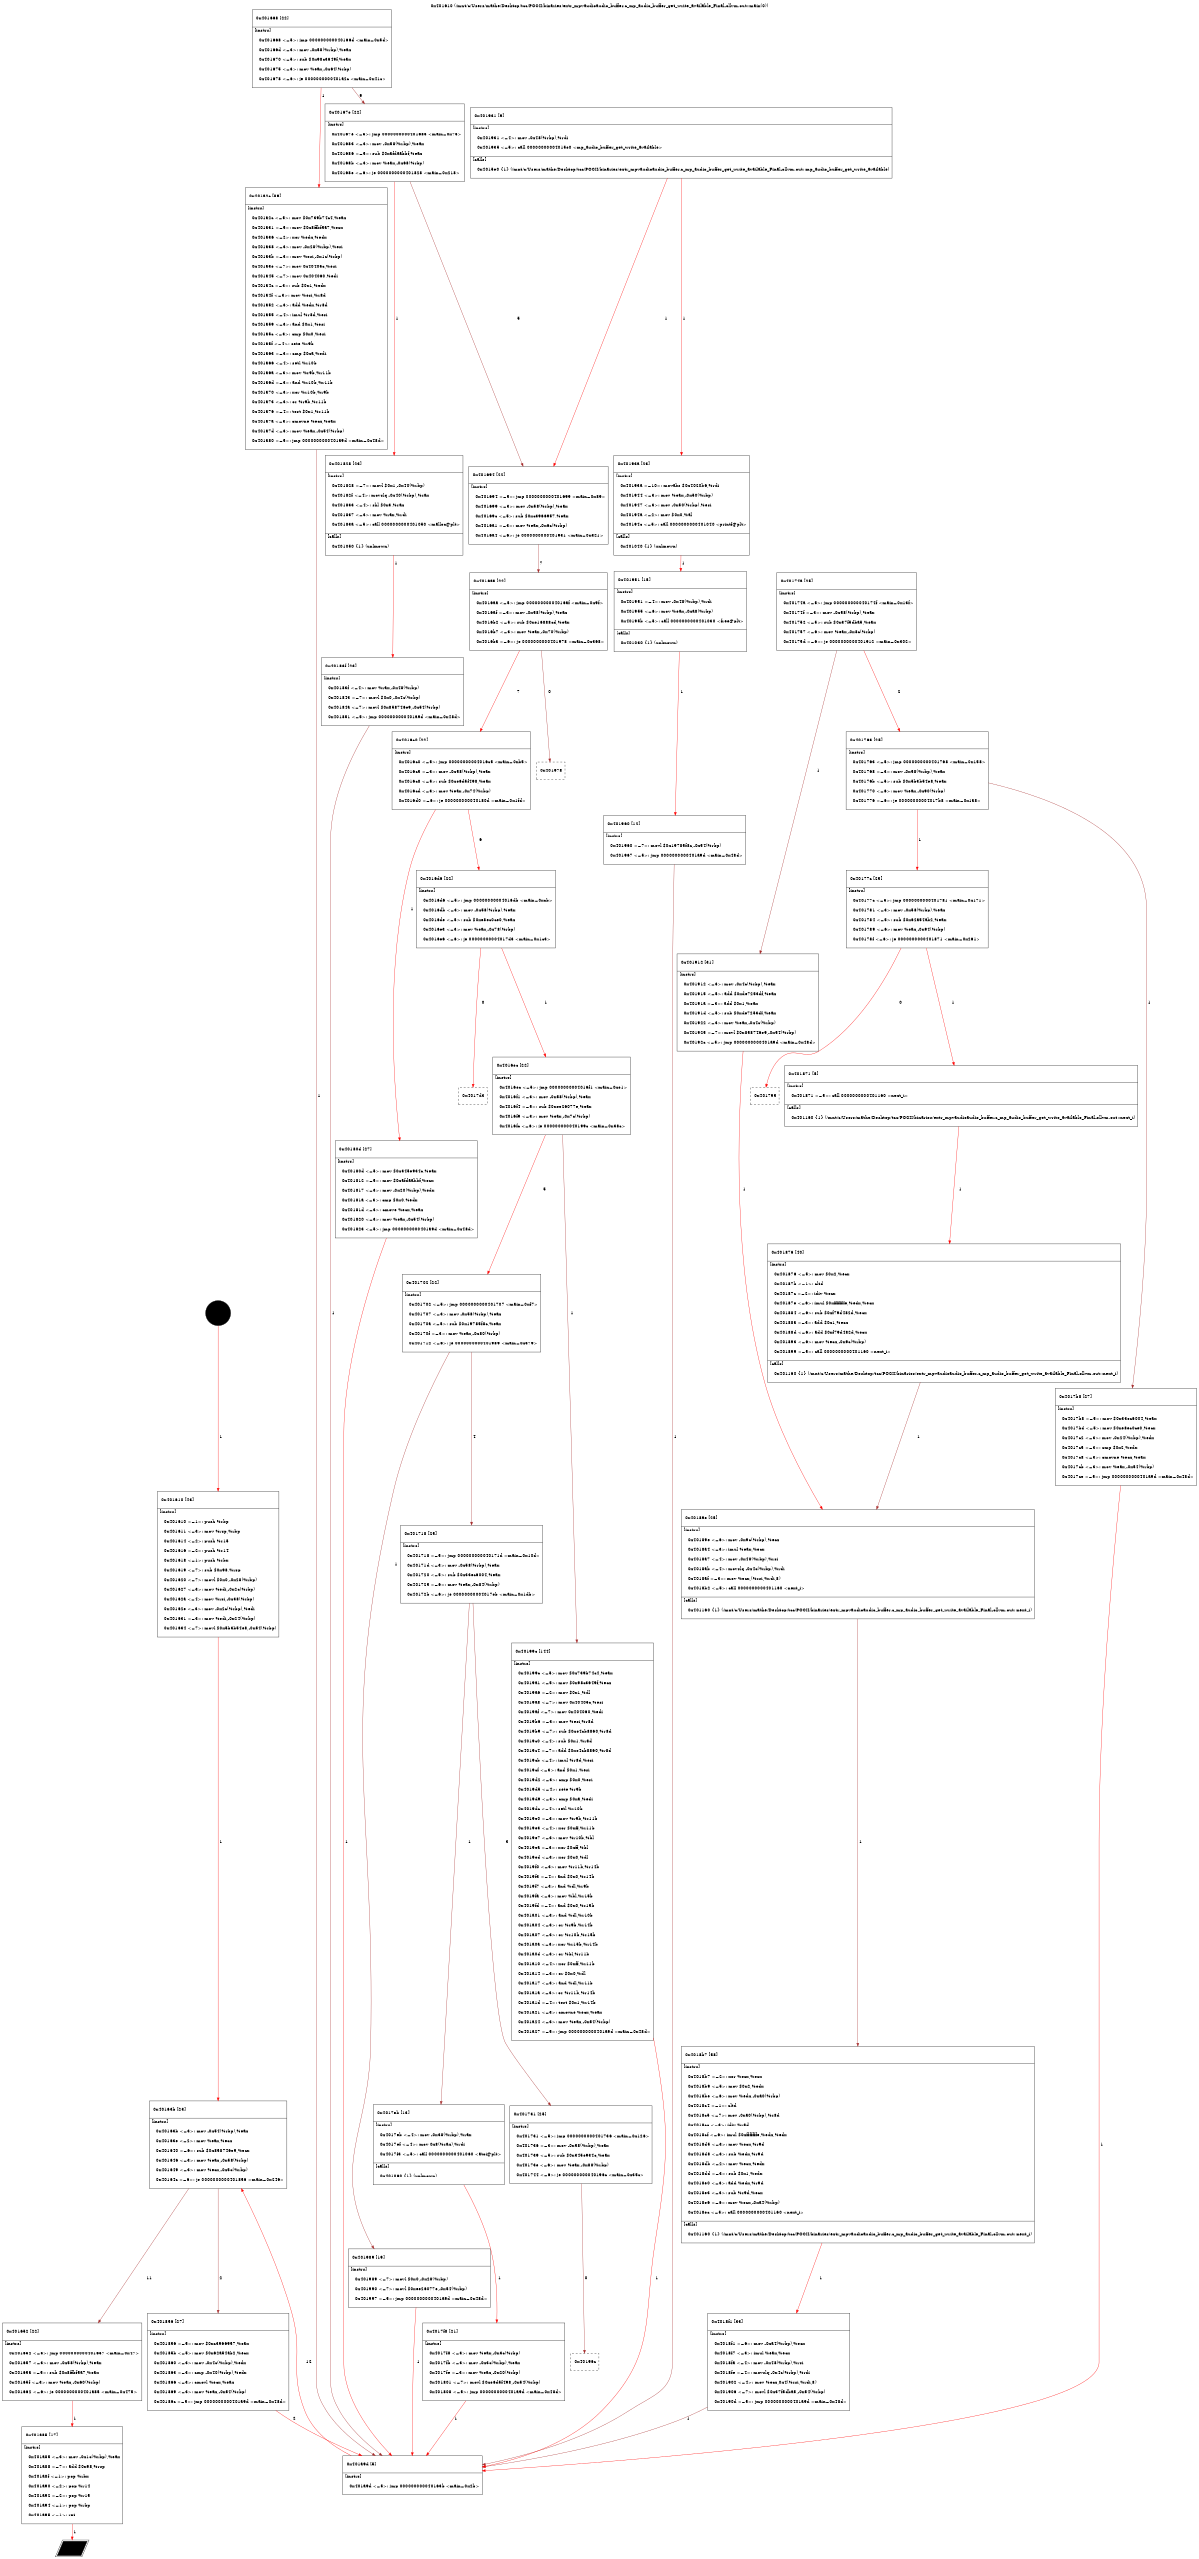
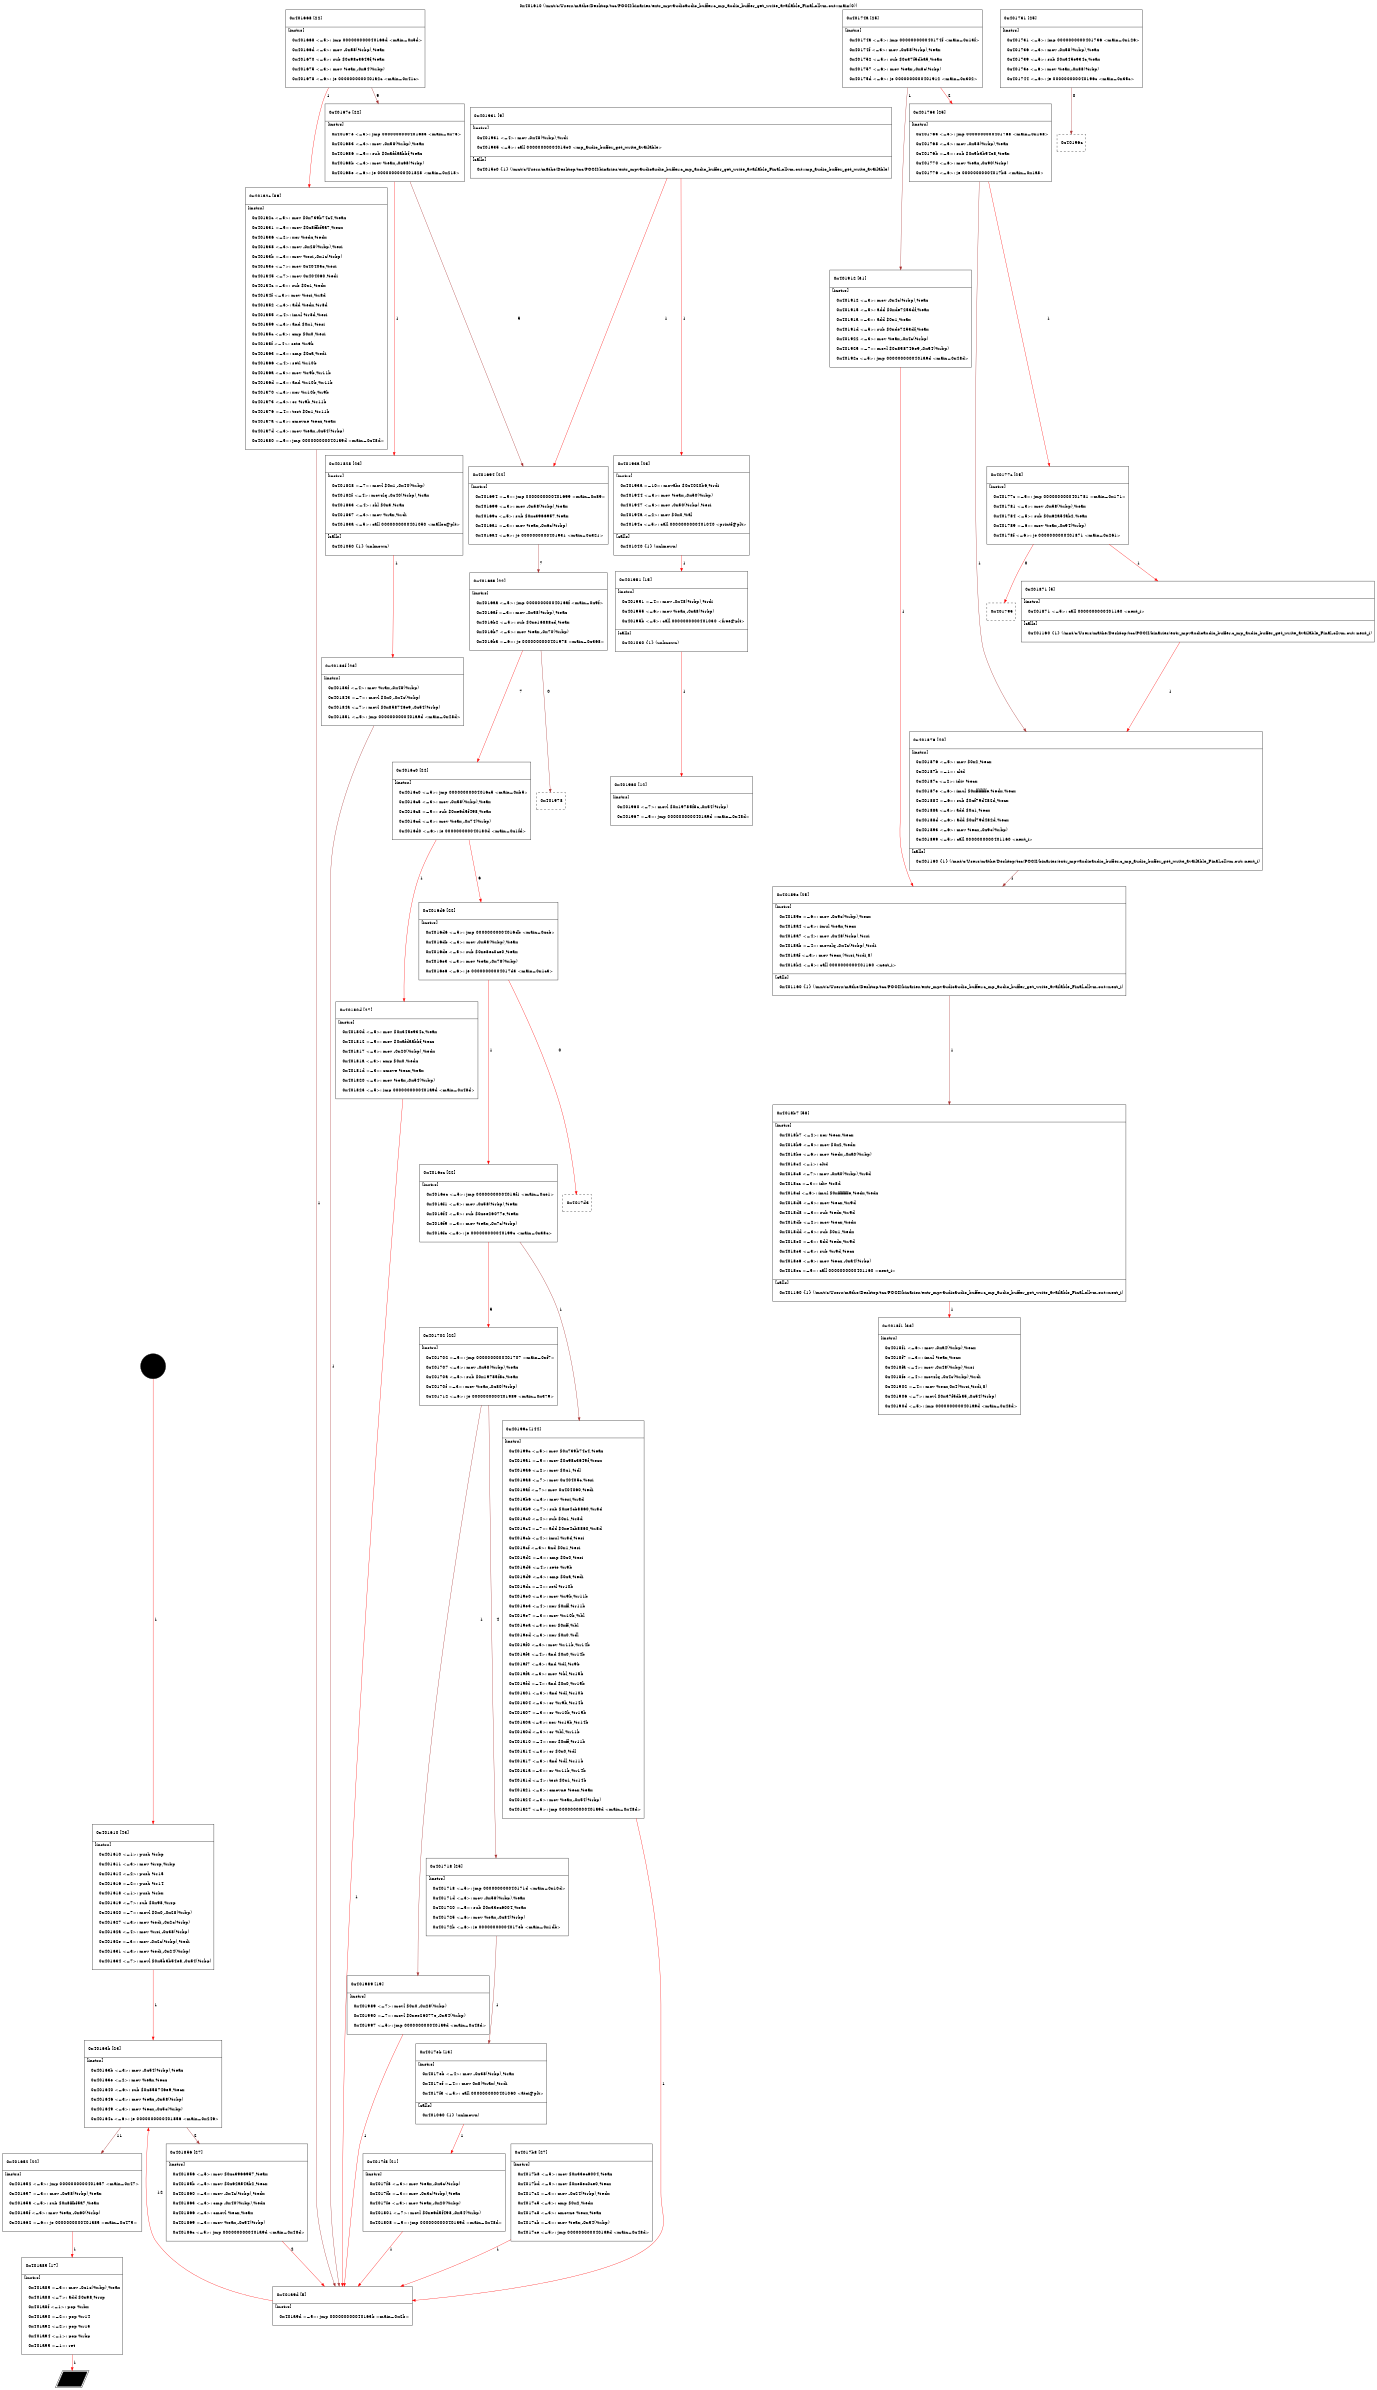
edge "0x401763 [25]" -> "0x4017b8 [27]": now "0x401763 [25]" -> "0x401876 [40]"
edge "0x401960 [12]" -> "0x401a9d [5]": removed, label "1"
edge "0x401718 [25]" -> "0x401731 [25]": removed, label "3"
edge "0x4018f1 [33]" -> "0x401a9d [5]": removed, label "1"
